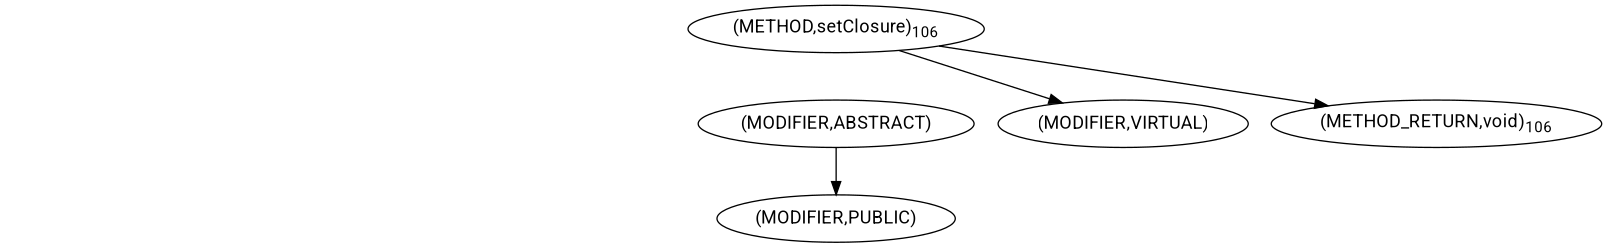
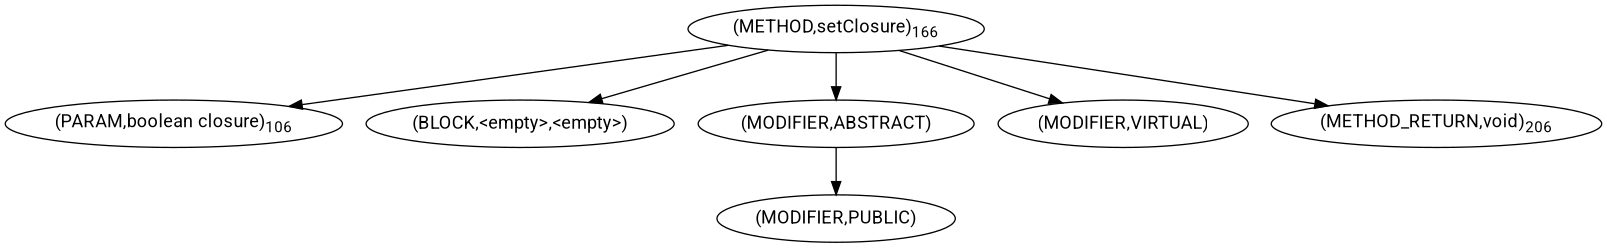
node "(METHOD,setClosure)": text "106" -> "166"
edge "(METHOD,setClosure)" -> "(MODIFIER,ABSTRACT)": added
node "(METHOD_RETURN,void)": text "106" -> "206"
node "(PARAM,boolean closure)": added
node "(BLOCK,<empty>,<empty>)": added
